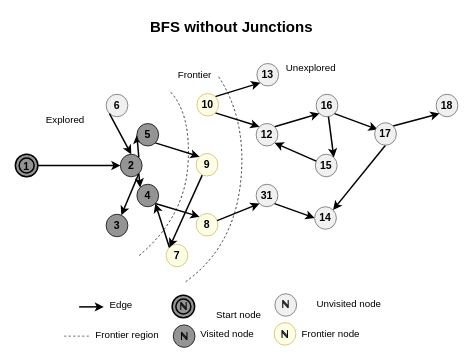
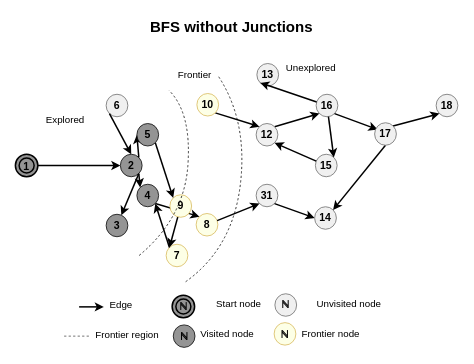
edge "10" -> "13": now "16" -> "13"
node "9": moved (207, 165) -> (181, 206)
node "Start node": moved (242, 314) -> (242, 302)
